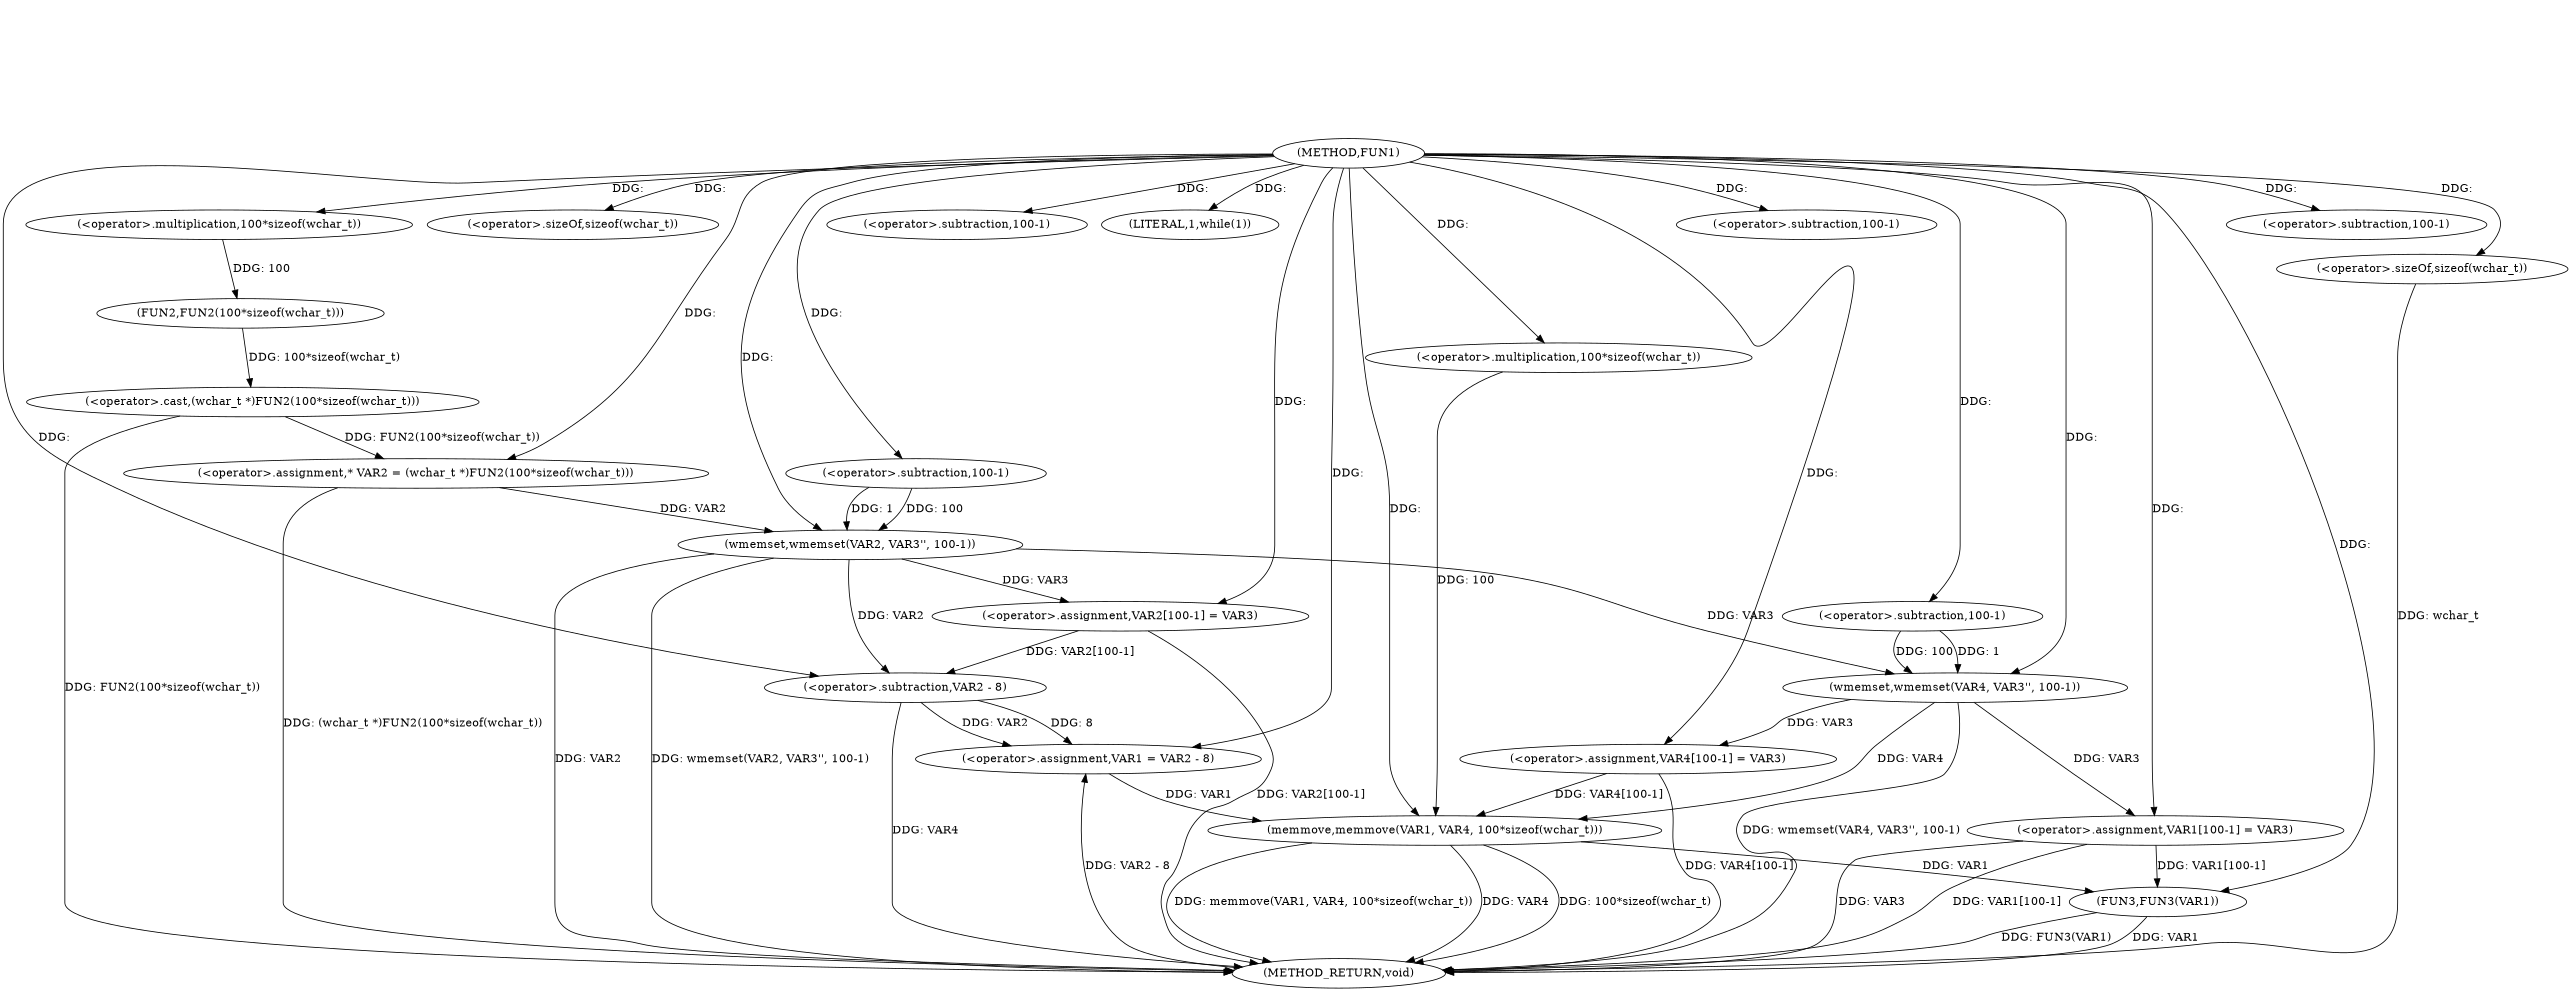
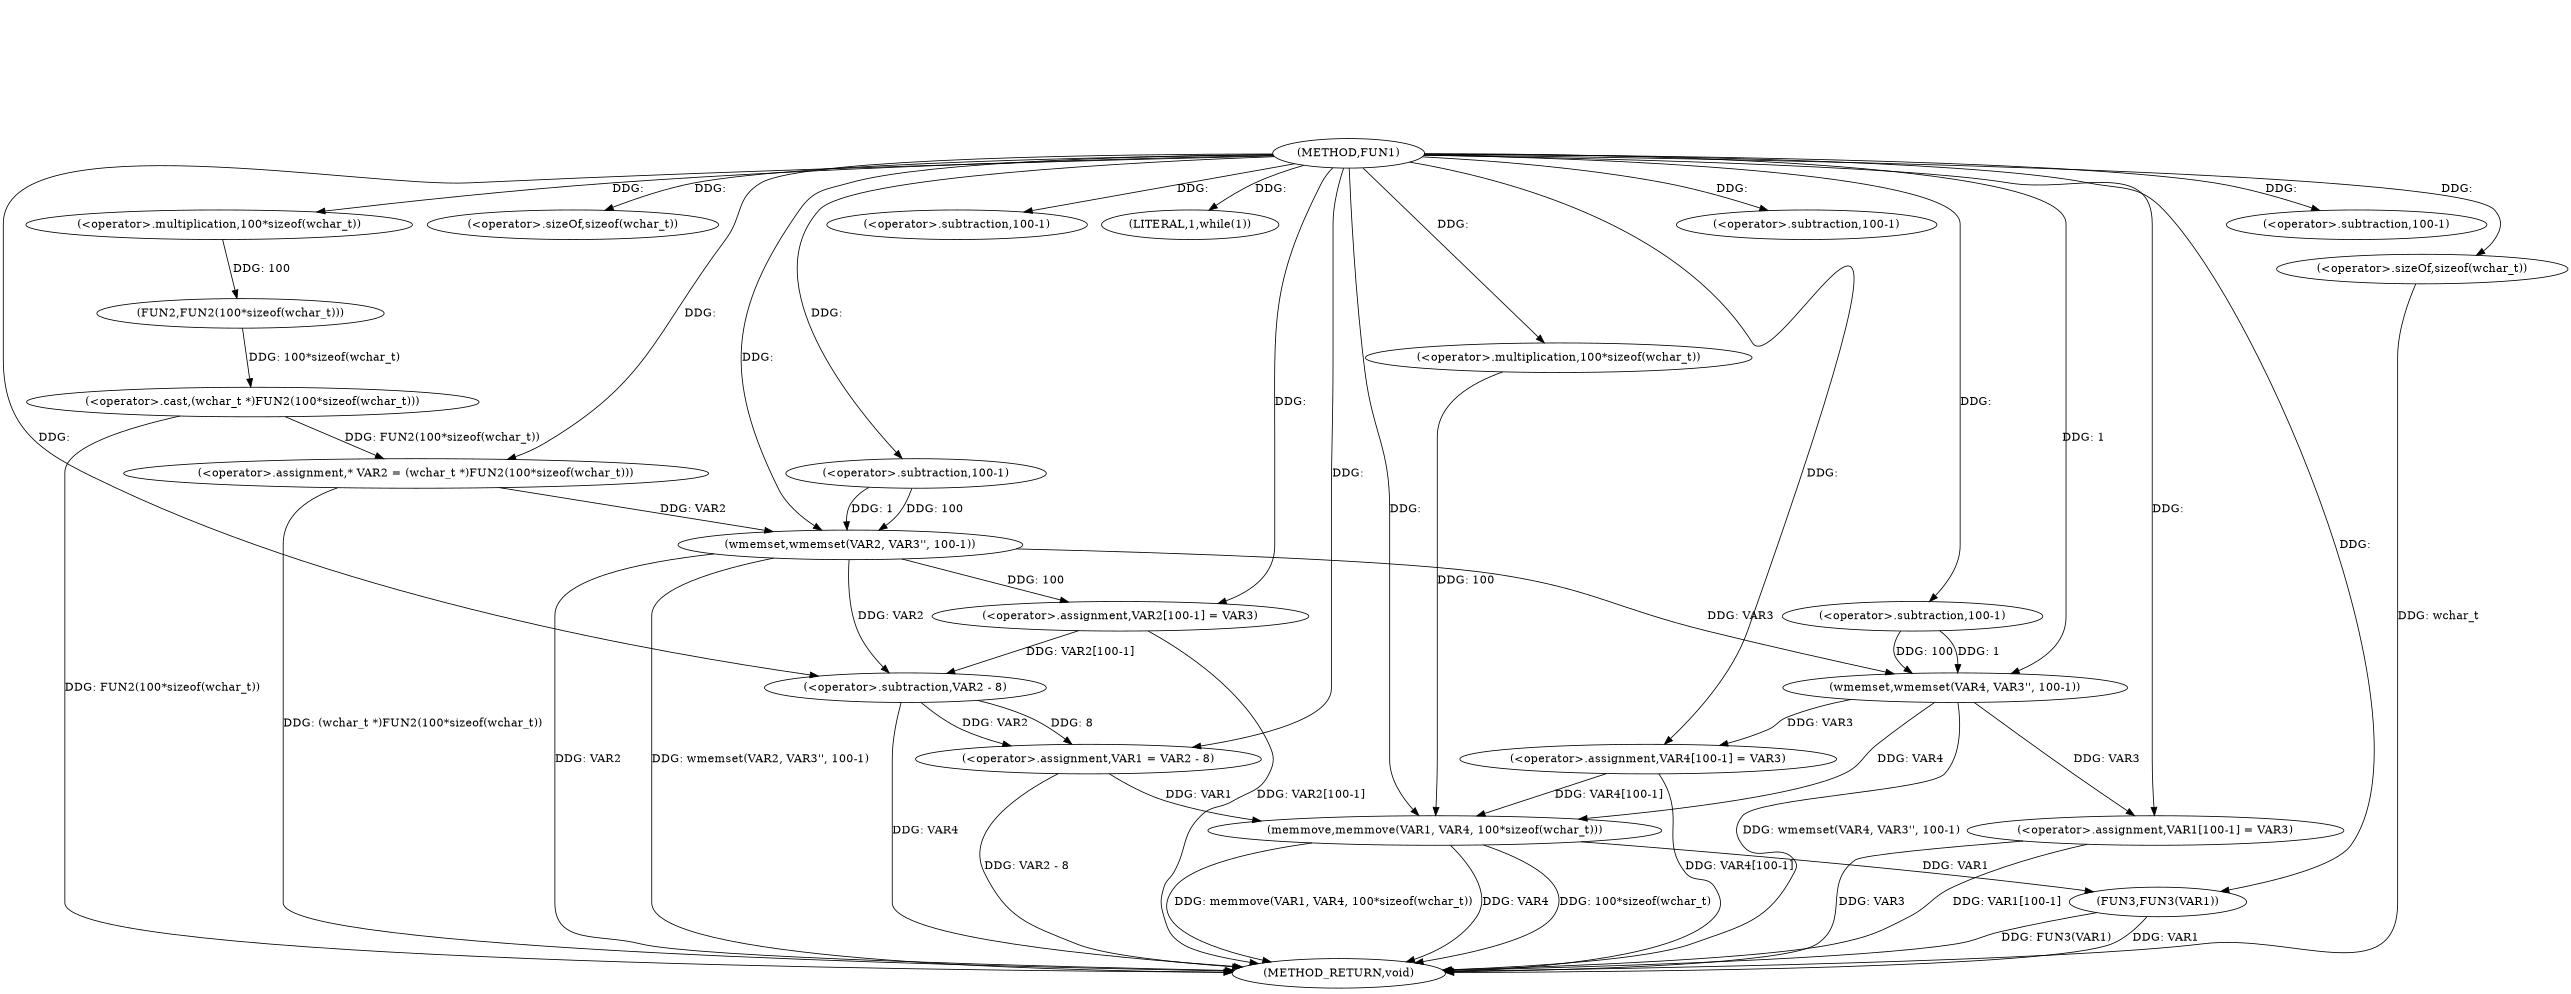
edge "(METHOD,FUN1)" -> "(wmemset,wmemset(VAR4, VAR3'', 100-1))": label "DDG: " -> "DDG: 1"
edge "(wmemset,wmemset(VAR2, VAR3'', 100-1))" -> "(<operator>.assignment,VAR2[100-1] = VAR3)": label "DDG: VAR3" -> "DDG: 100"
edge "(<operator>.assignment,VAR1[100-1] = VAR3)" -> "(FUN3,FUN3(VAR1))": removed, label "DDG: VAR1[100-1]"
edge "(METHOD_RETURN,void)" -> "(<operator>.assignment,VAR1 = VAR2 - 8)": reversed
